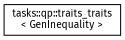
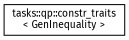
node "tasks::qp::traits_traits < GenInequality >": label "tasks::qp::traits_traits < GenInequality >" -> "tasks::qp::constr_traits < GenInequality >"
